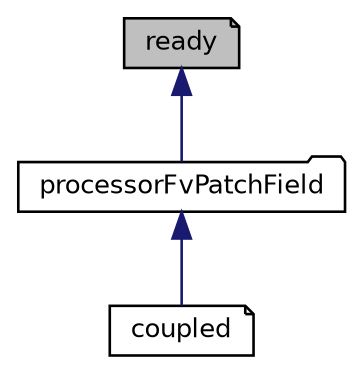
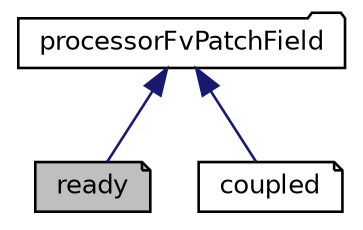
edge "processorFvPatchField" -> "ready": reversed
